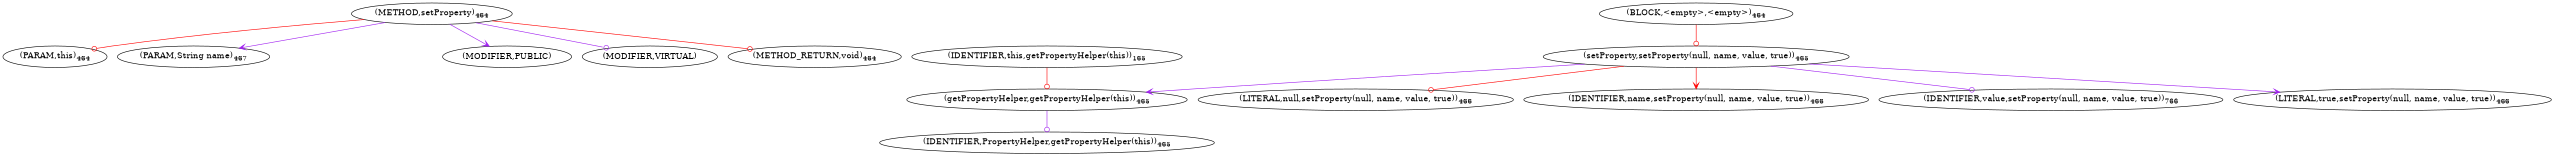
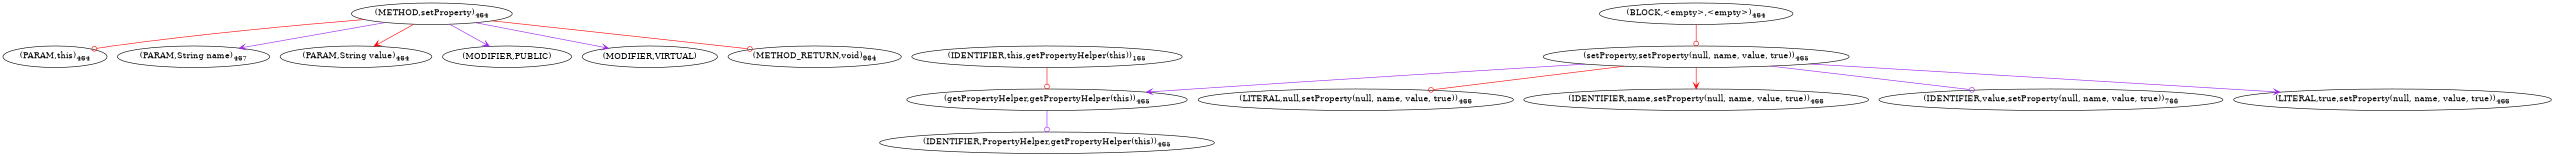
edge "(METHOD,setProperty)" -> "(MODIFIER,VIRTUAL)": arrowhead odot -> vee
node "(METHOD_RETURN,void)": text "464" -> "964"
node "(PARAM,String value)": added
